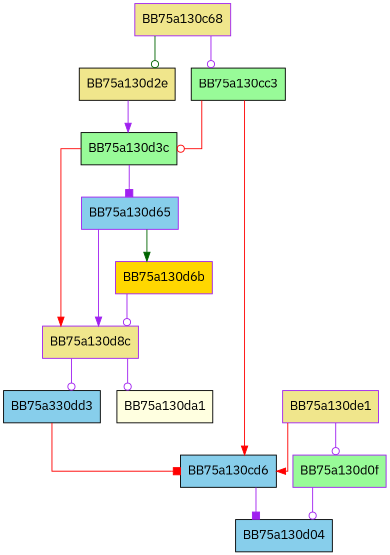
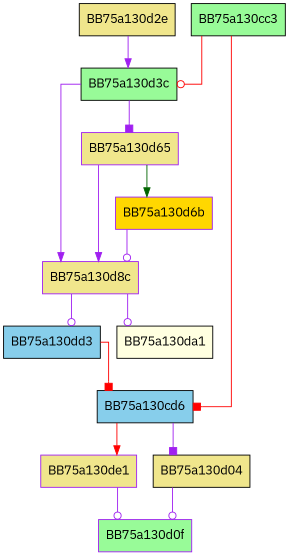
node "BB75a130c68": removed
node "BB75a130d65": fillcolor skyblue -> khaki
edge "BB75a130d3c" -> "BB75a130d8c": color red -> purple
edge "BB75a130cc3" -> "BB75a130cd6": arrowhead normal -> box
node "BB75a330dd3": label "BB75a330dd3" -> "BB75a130dd3"
edge "BB75a130de1" -> "BB75a130cd6": reversed
edge "BB75a130d0f" -> "BB75a130d04": reversed
node "BB75a130d04": fillcolor skyblue -> khaki
